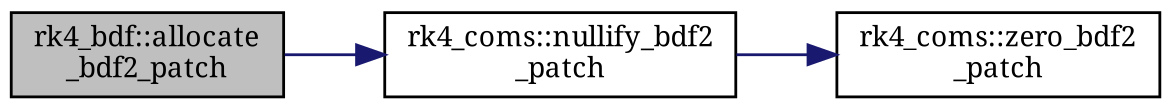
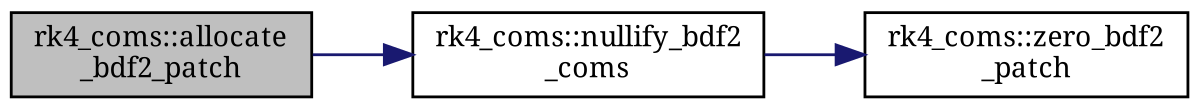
node "rk4_bdf::allocate _bdf2_patch": label "rk4_bdf::allocate _bdf2_patch" -> "rk4_coms::allocate _bdf2_patch"
node "rk4_coms::nullify_bdf2 _patch": label "rk4_coms::nullify_bdf2 _patch" -> "rk4_coms::nullify_bdf2 _coms"
